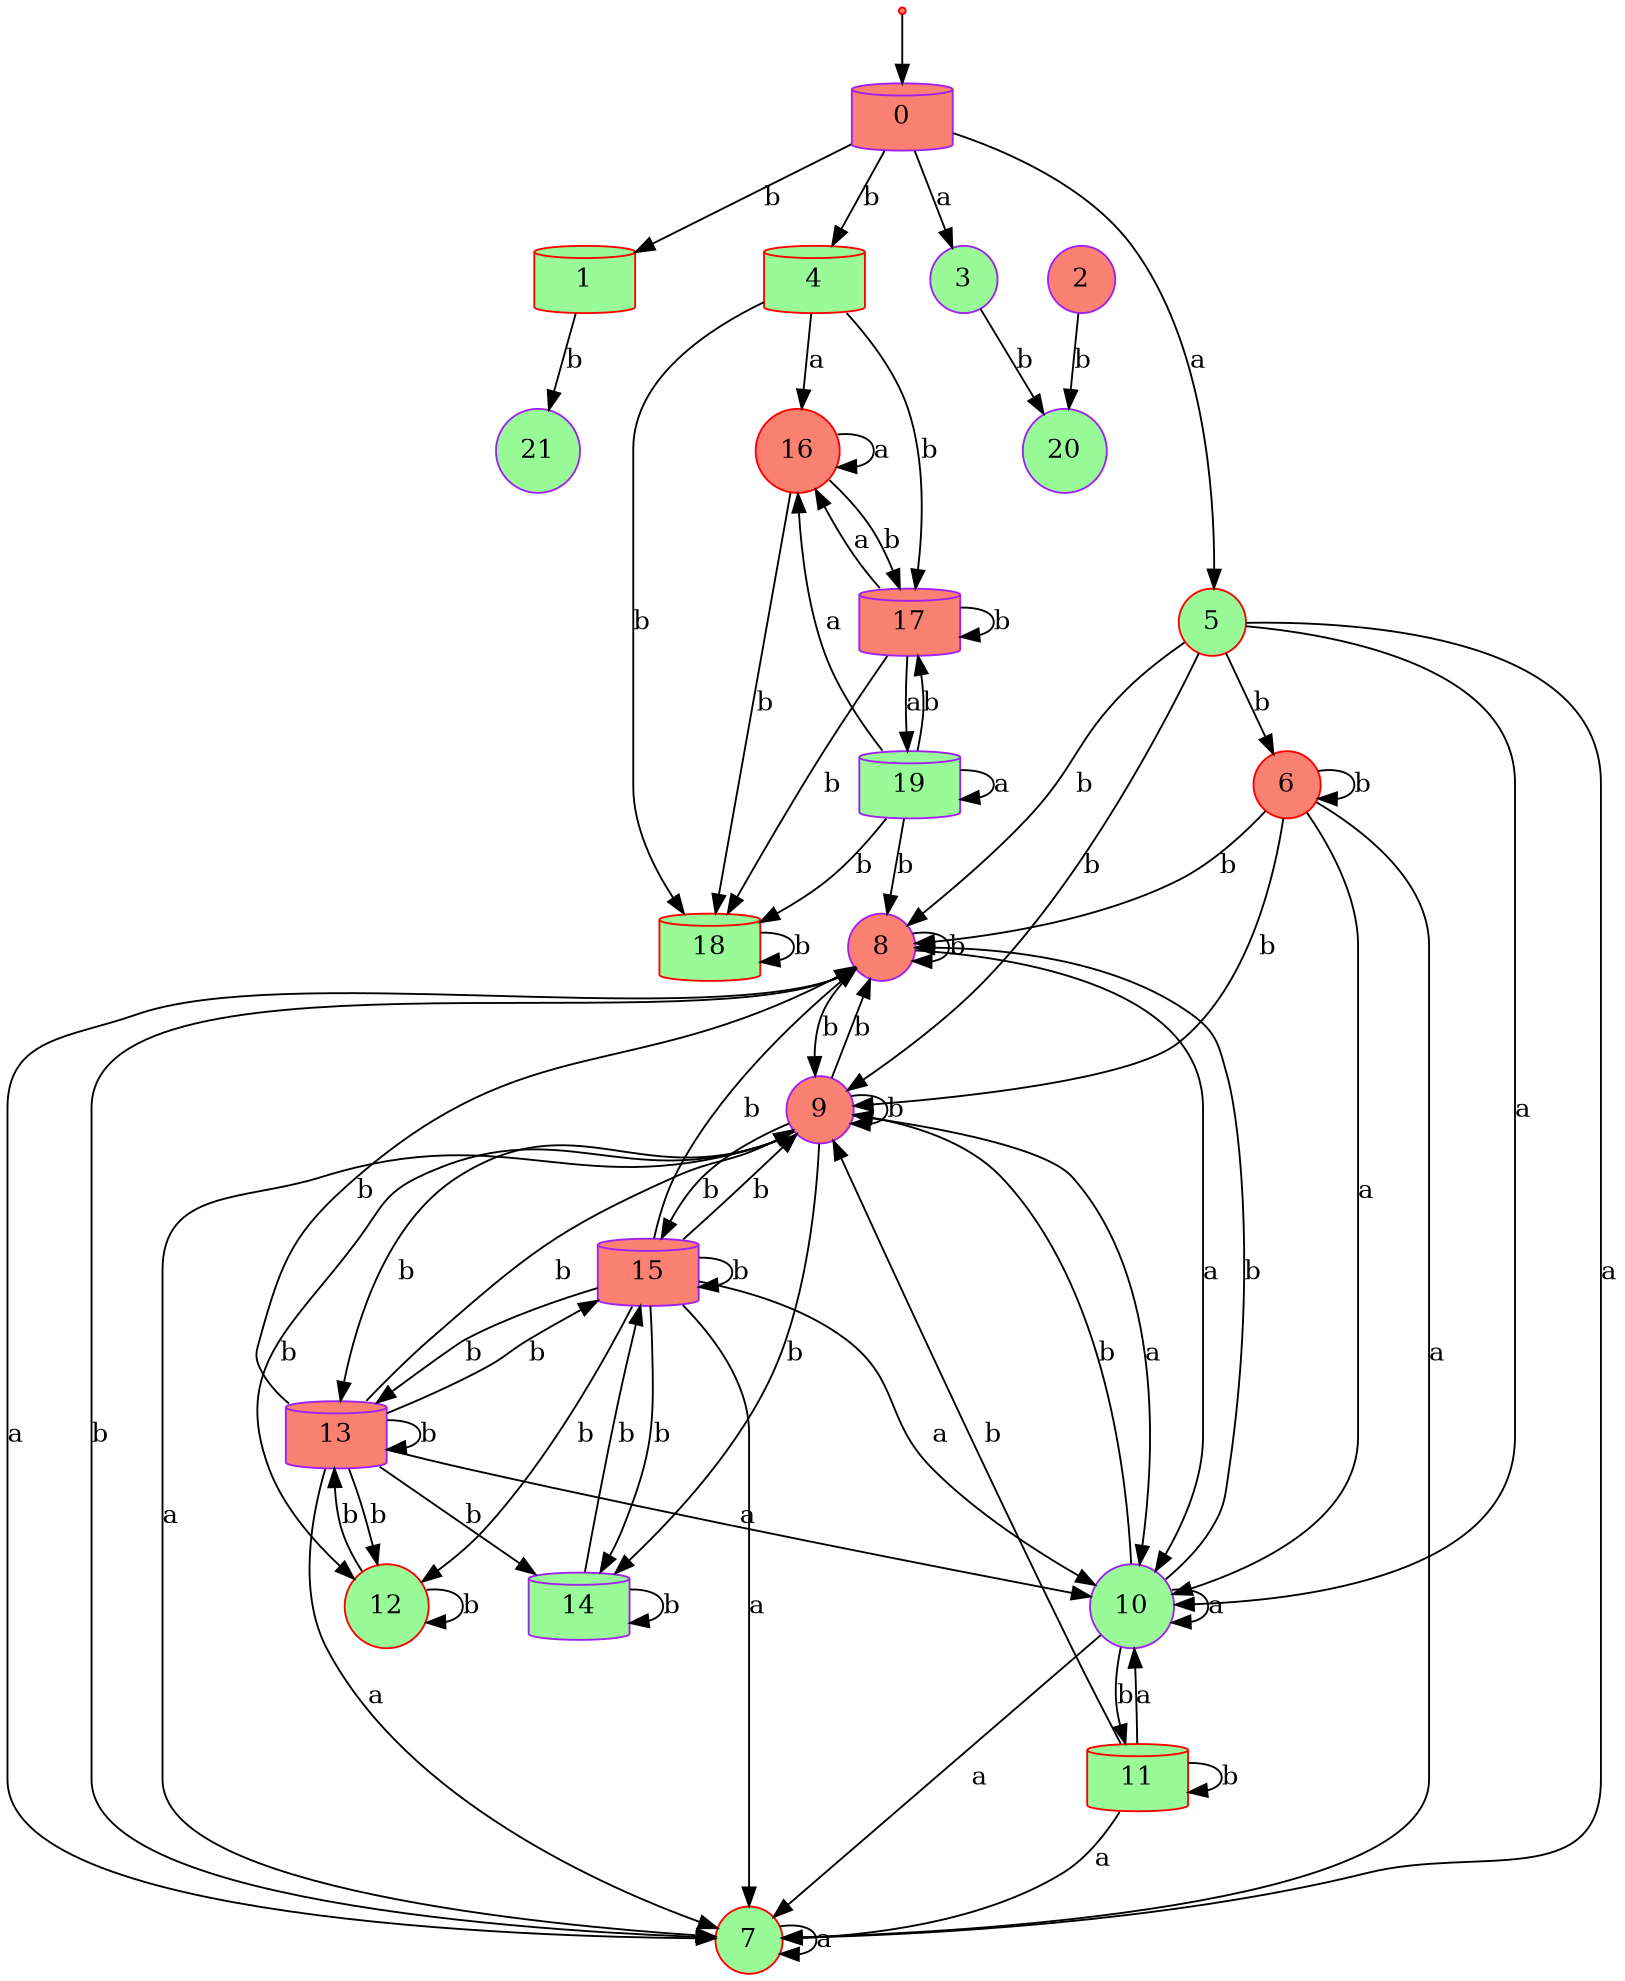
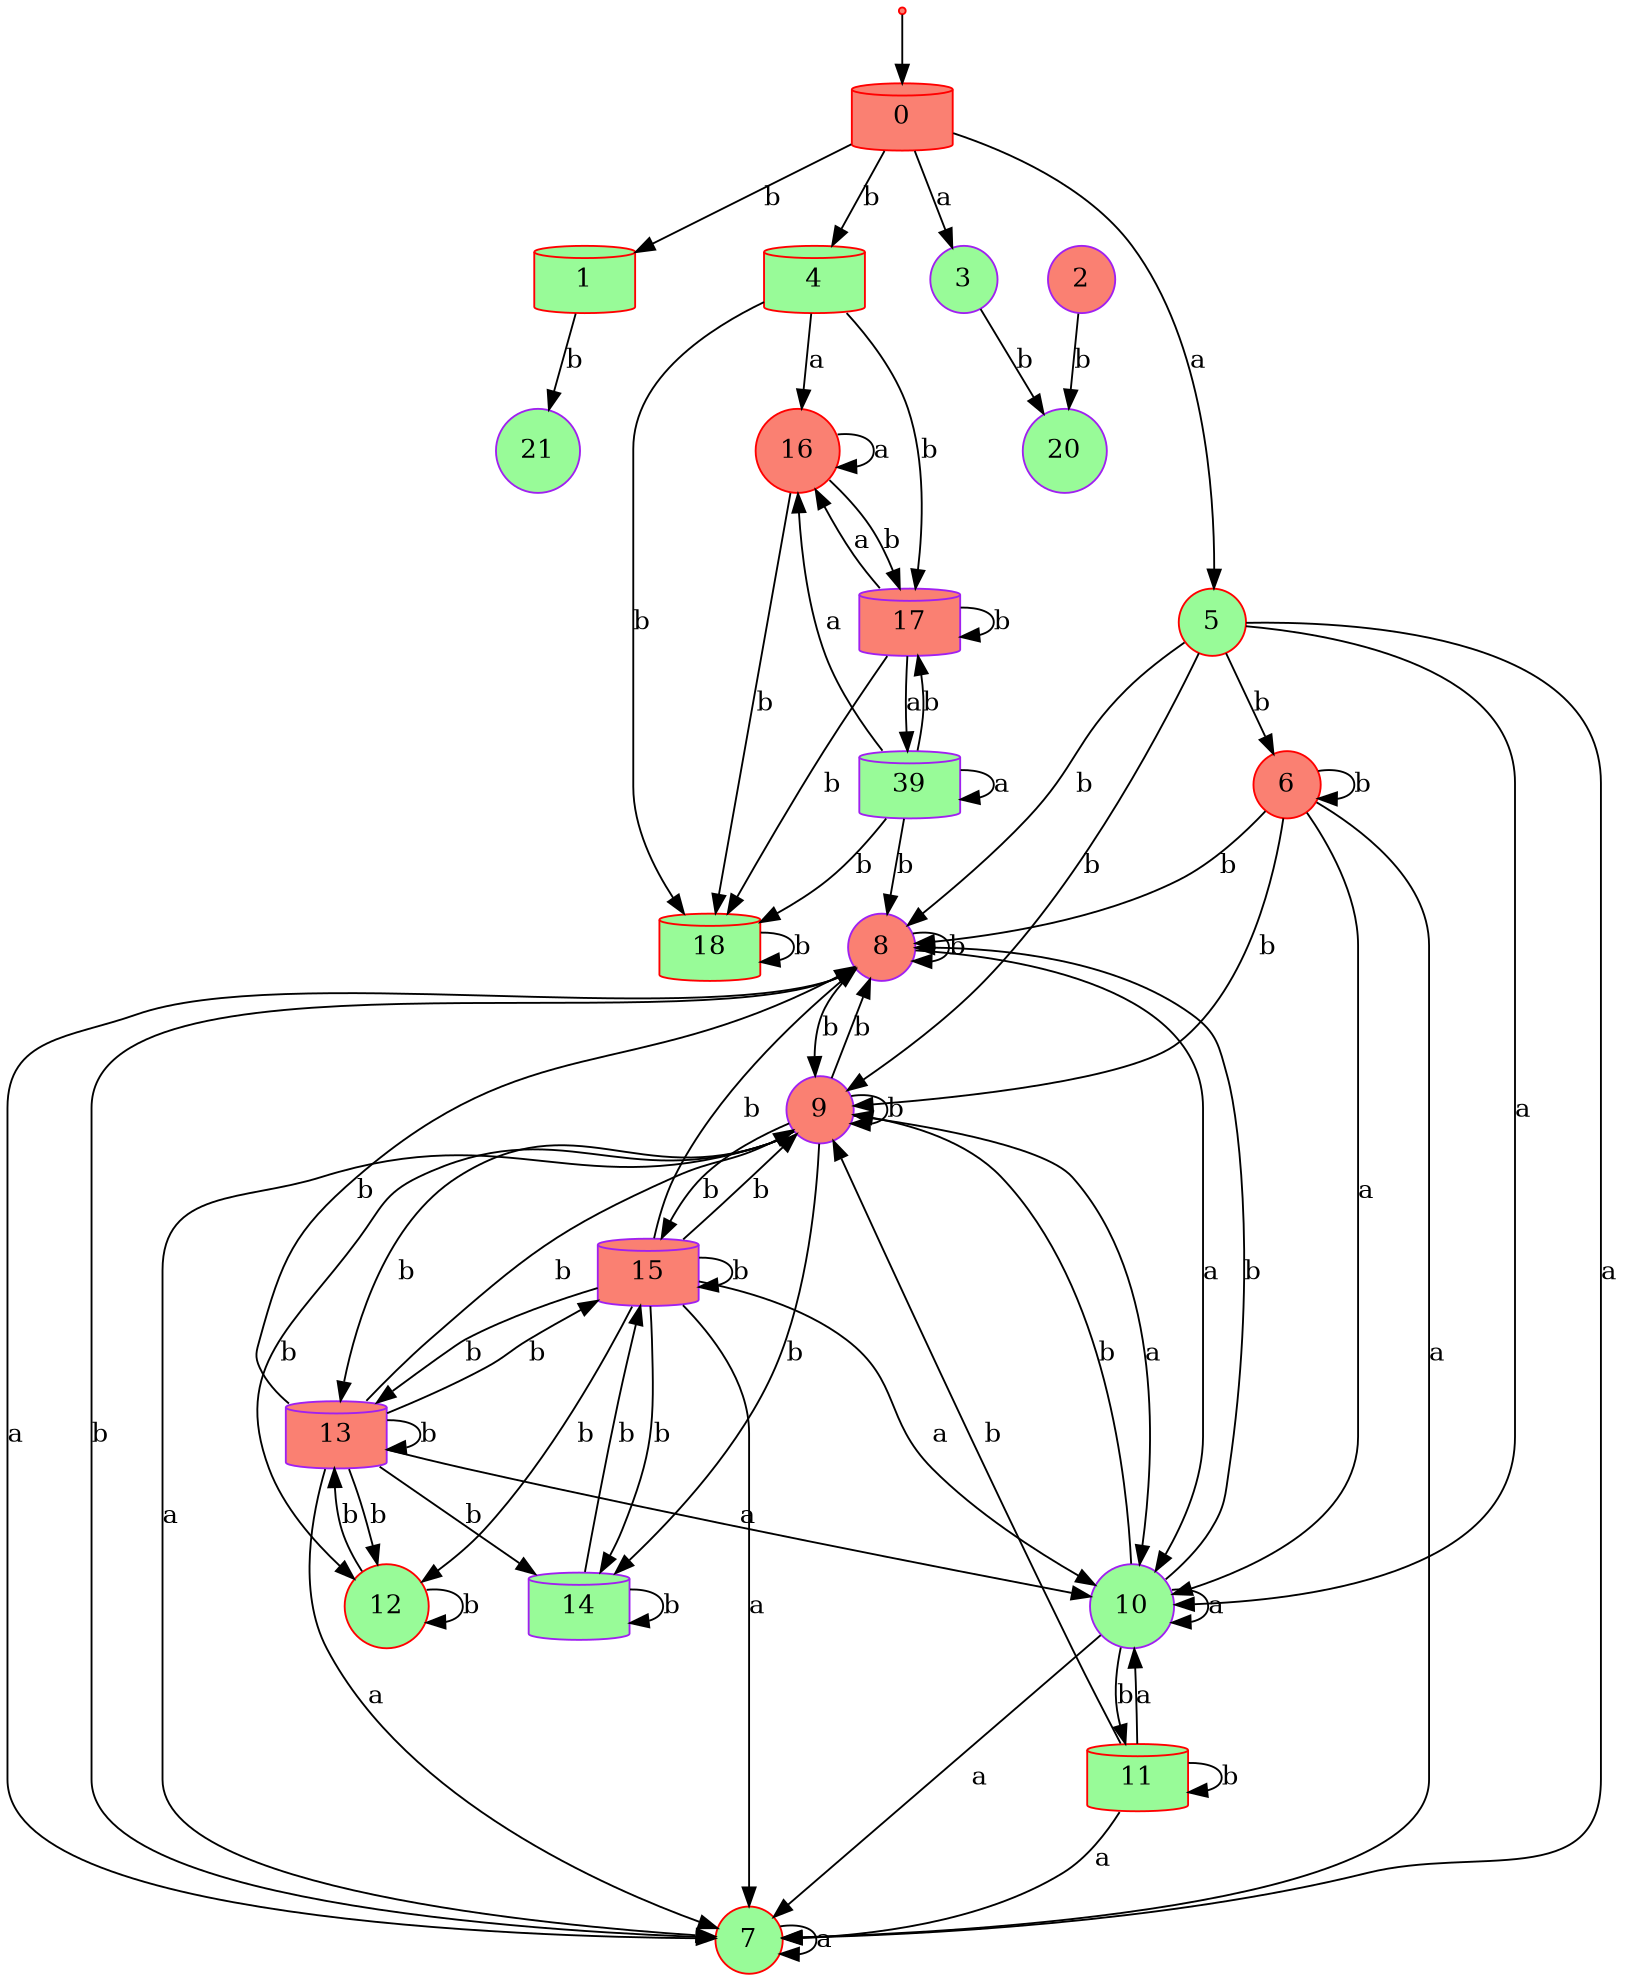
node "0": color purple -> red
node "19": label "19" -> "39"
